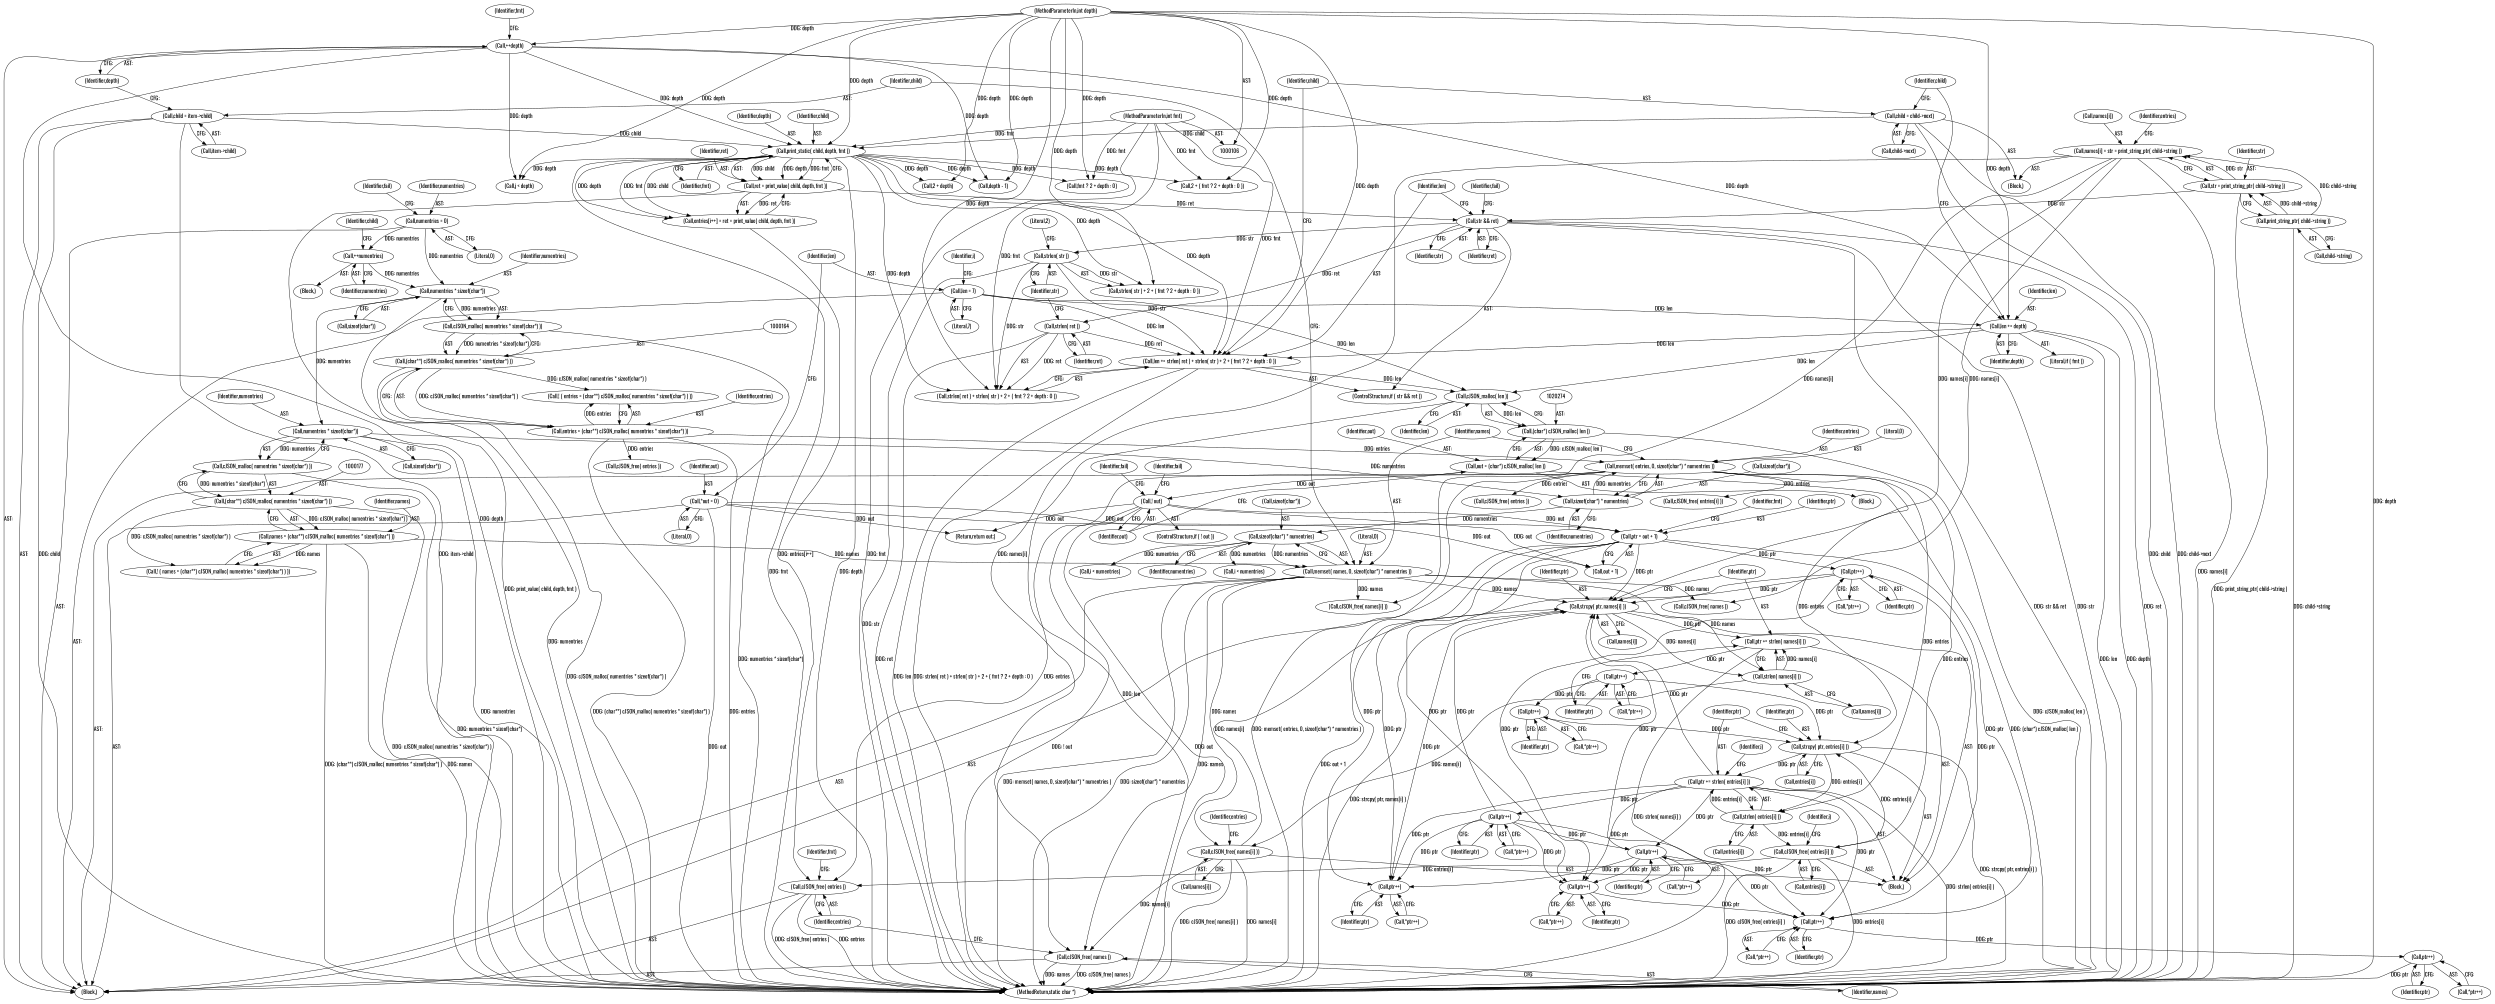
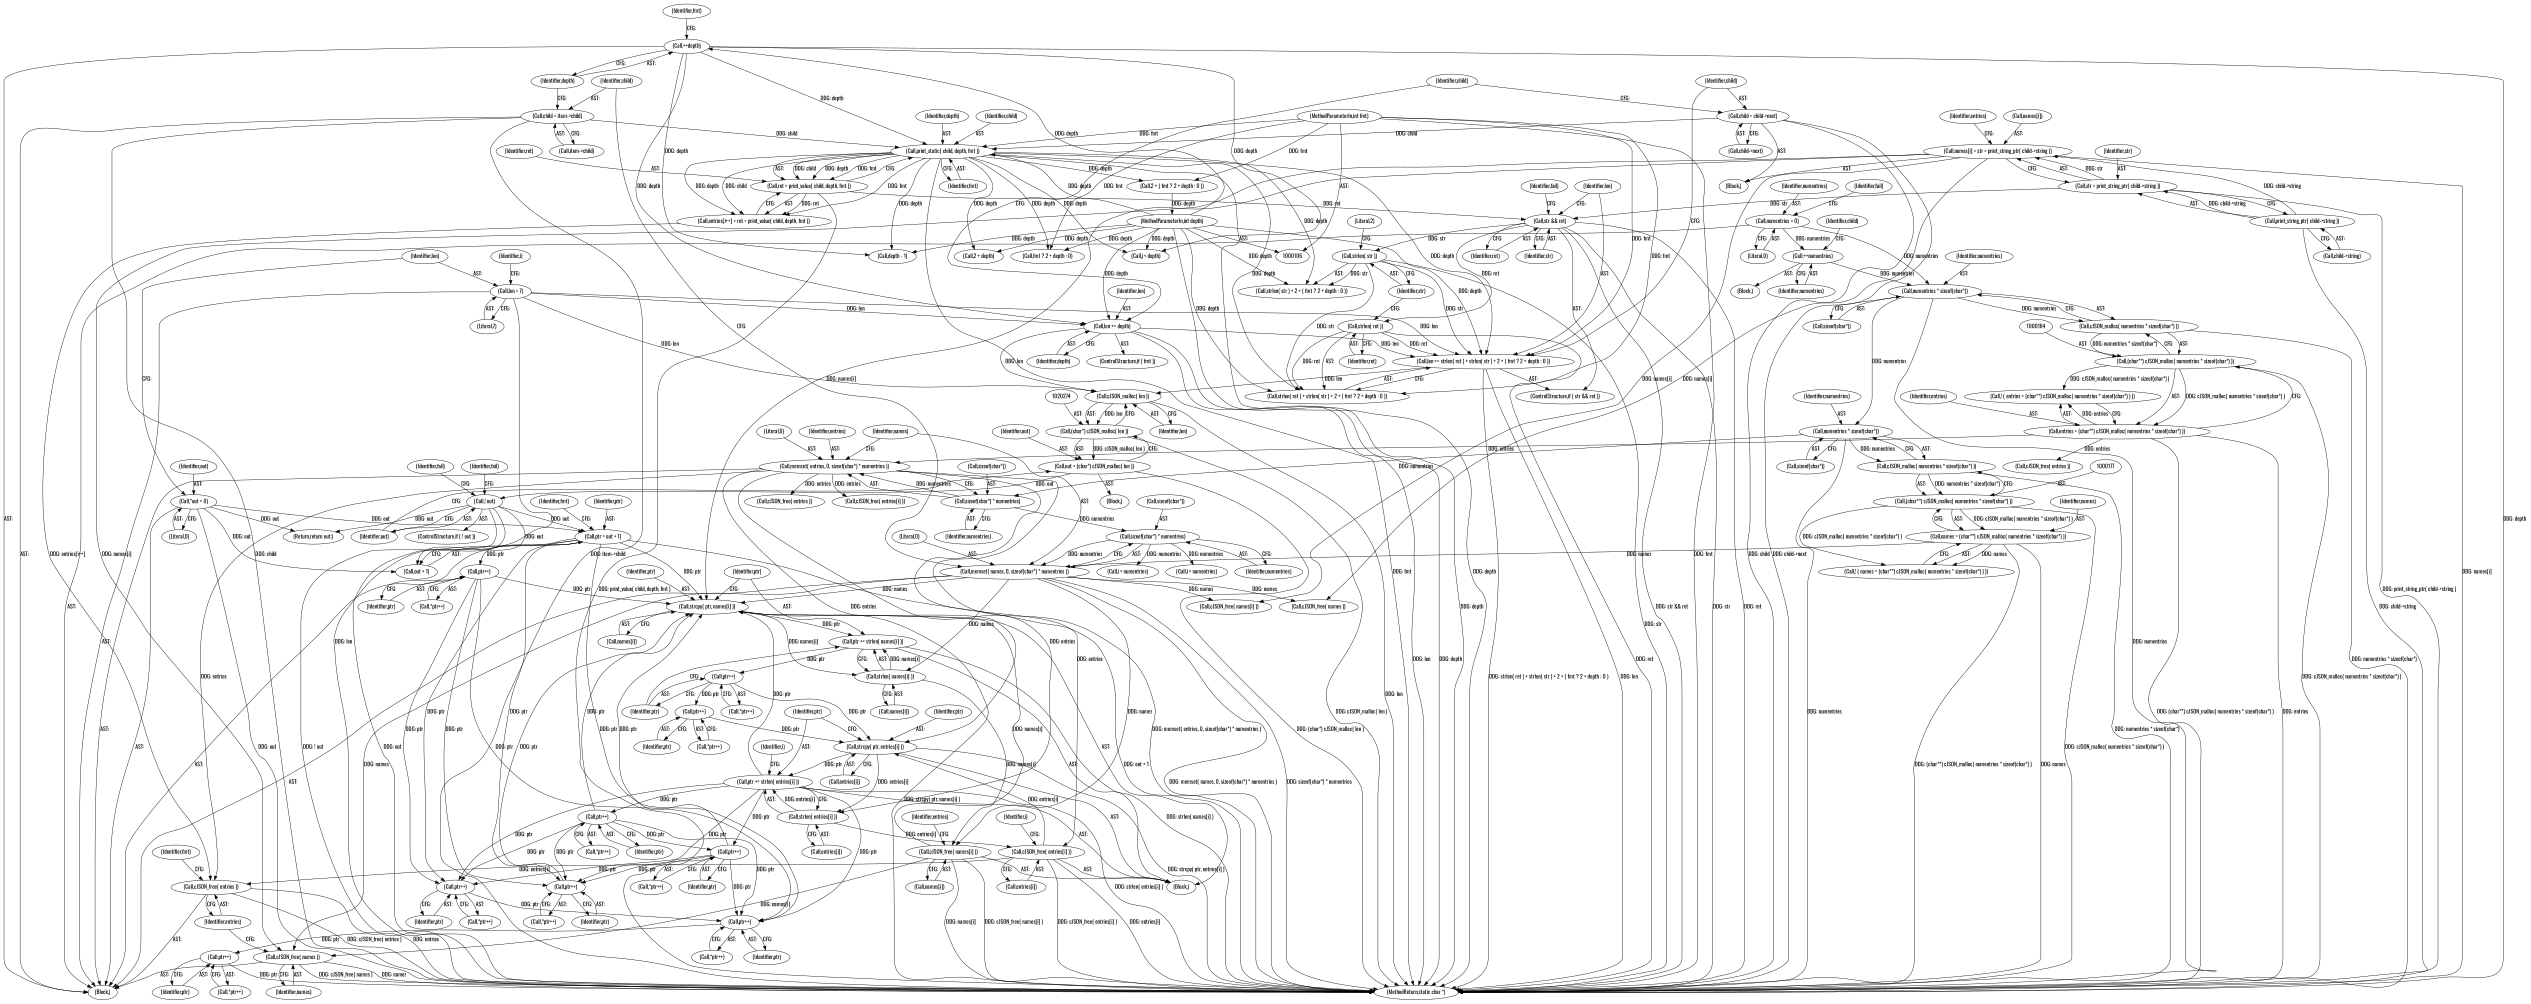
edge "(MethodParameterIn,int depth)" -> "(Call,2 + ( fmt ? 2 + depth : 0 ))": reversed
node "(Literal,if ( fmt ))": label "(Literal,if ( fmt ))" -> "(ControlStructure,if ( fmt ))"
edge "(Call,len = 7)" -> "(MethodReturn,static char *)": added, label "DDG: len"
